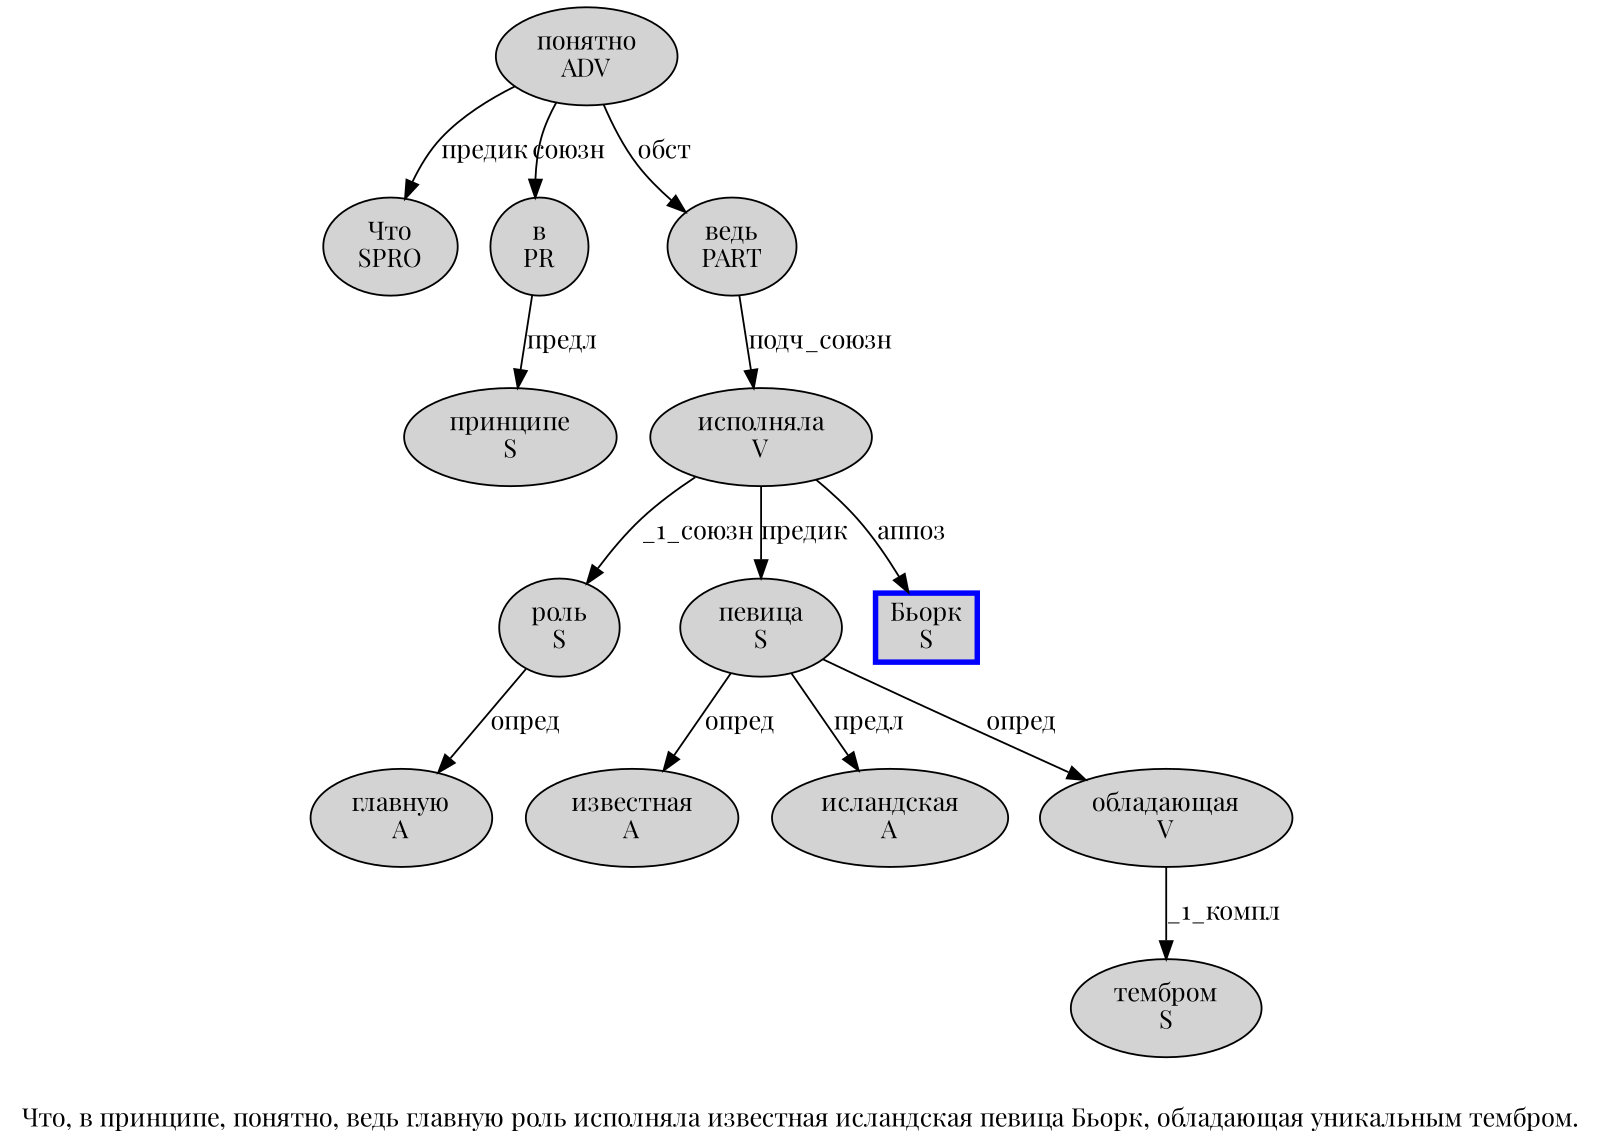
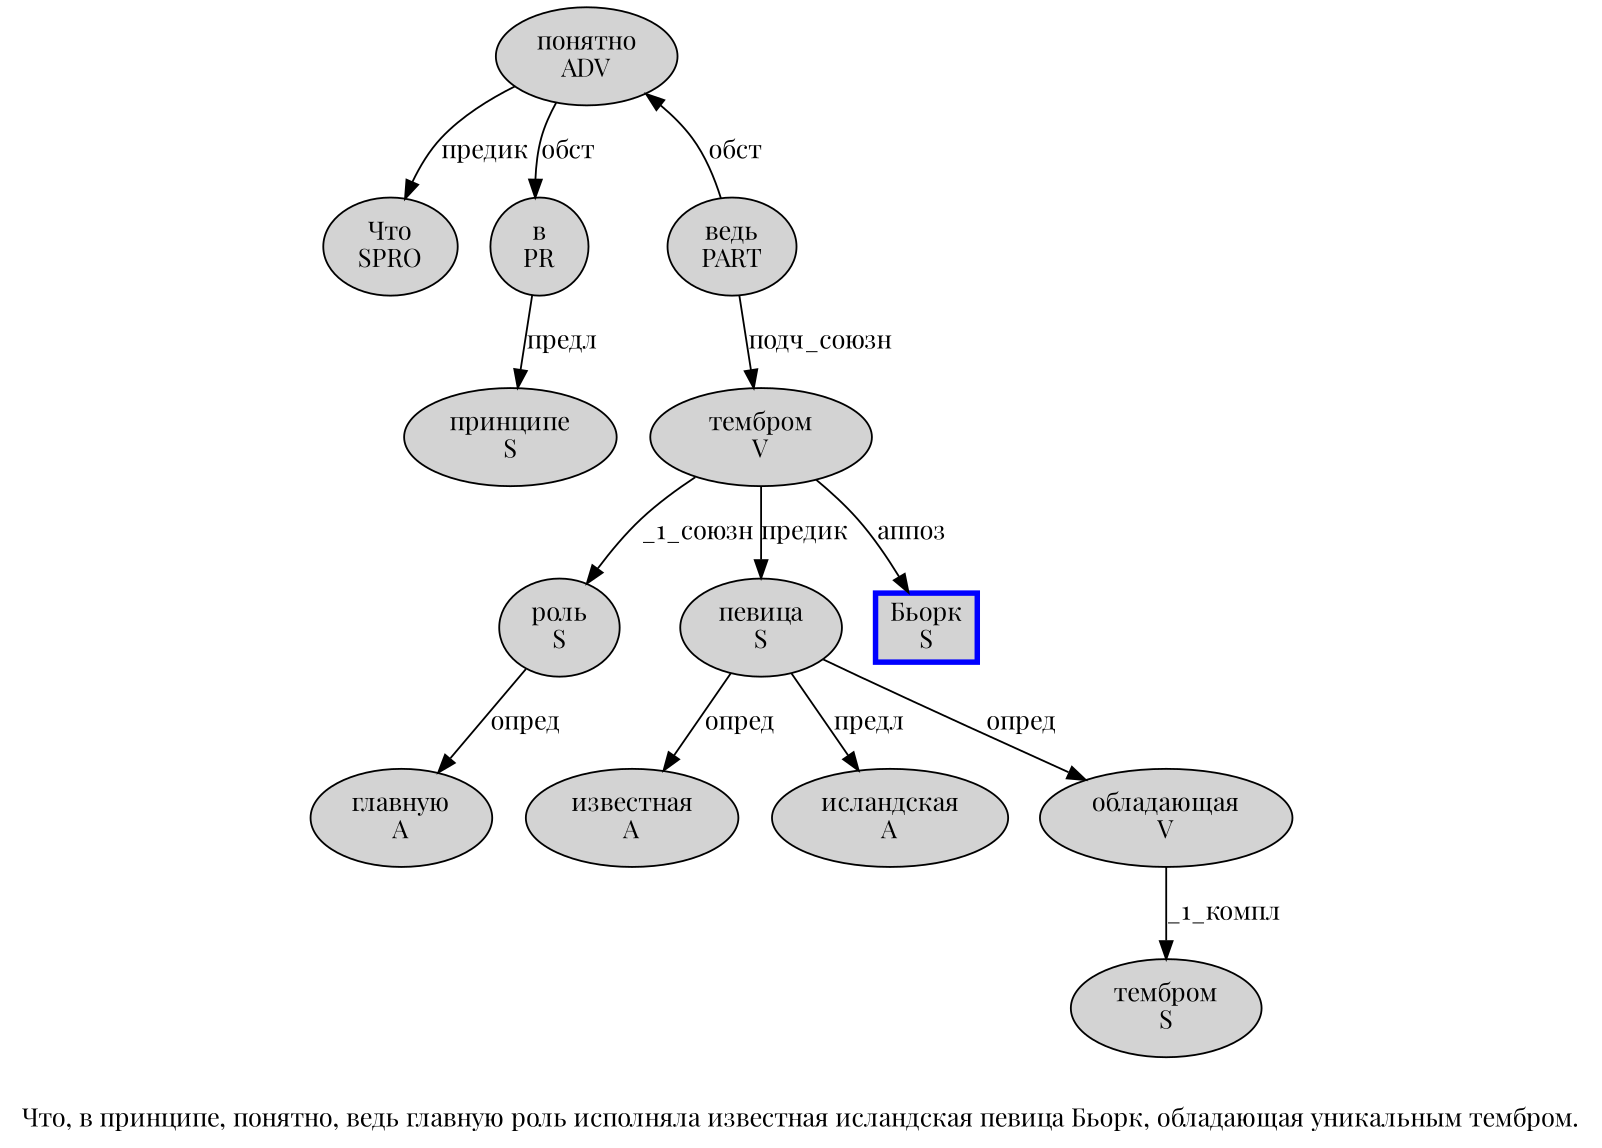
edge "понятно ADV" -> "в PR": label "союзн" -> "обст"
edge "понятно ADV" -> "ведь PART": reversed
node "исполняла V": label "исполняла V" -> "тембром V"
